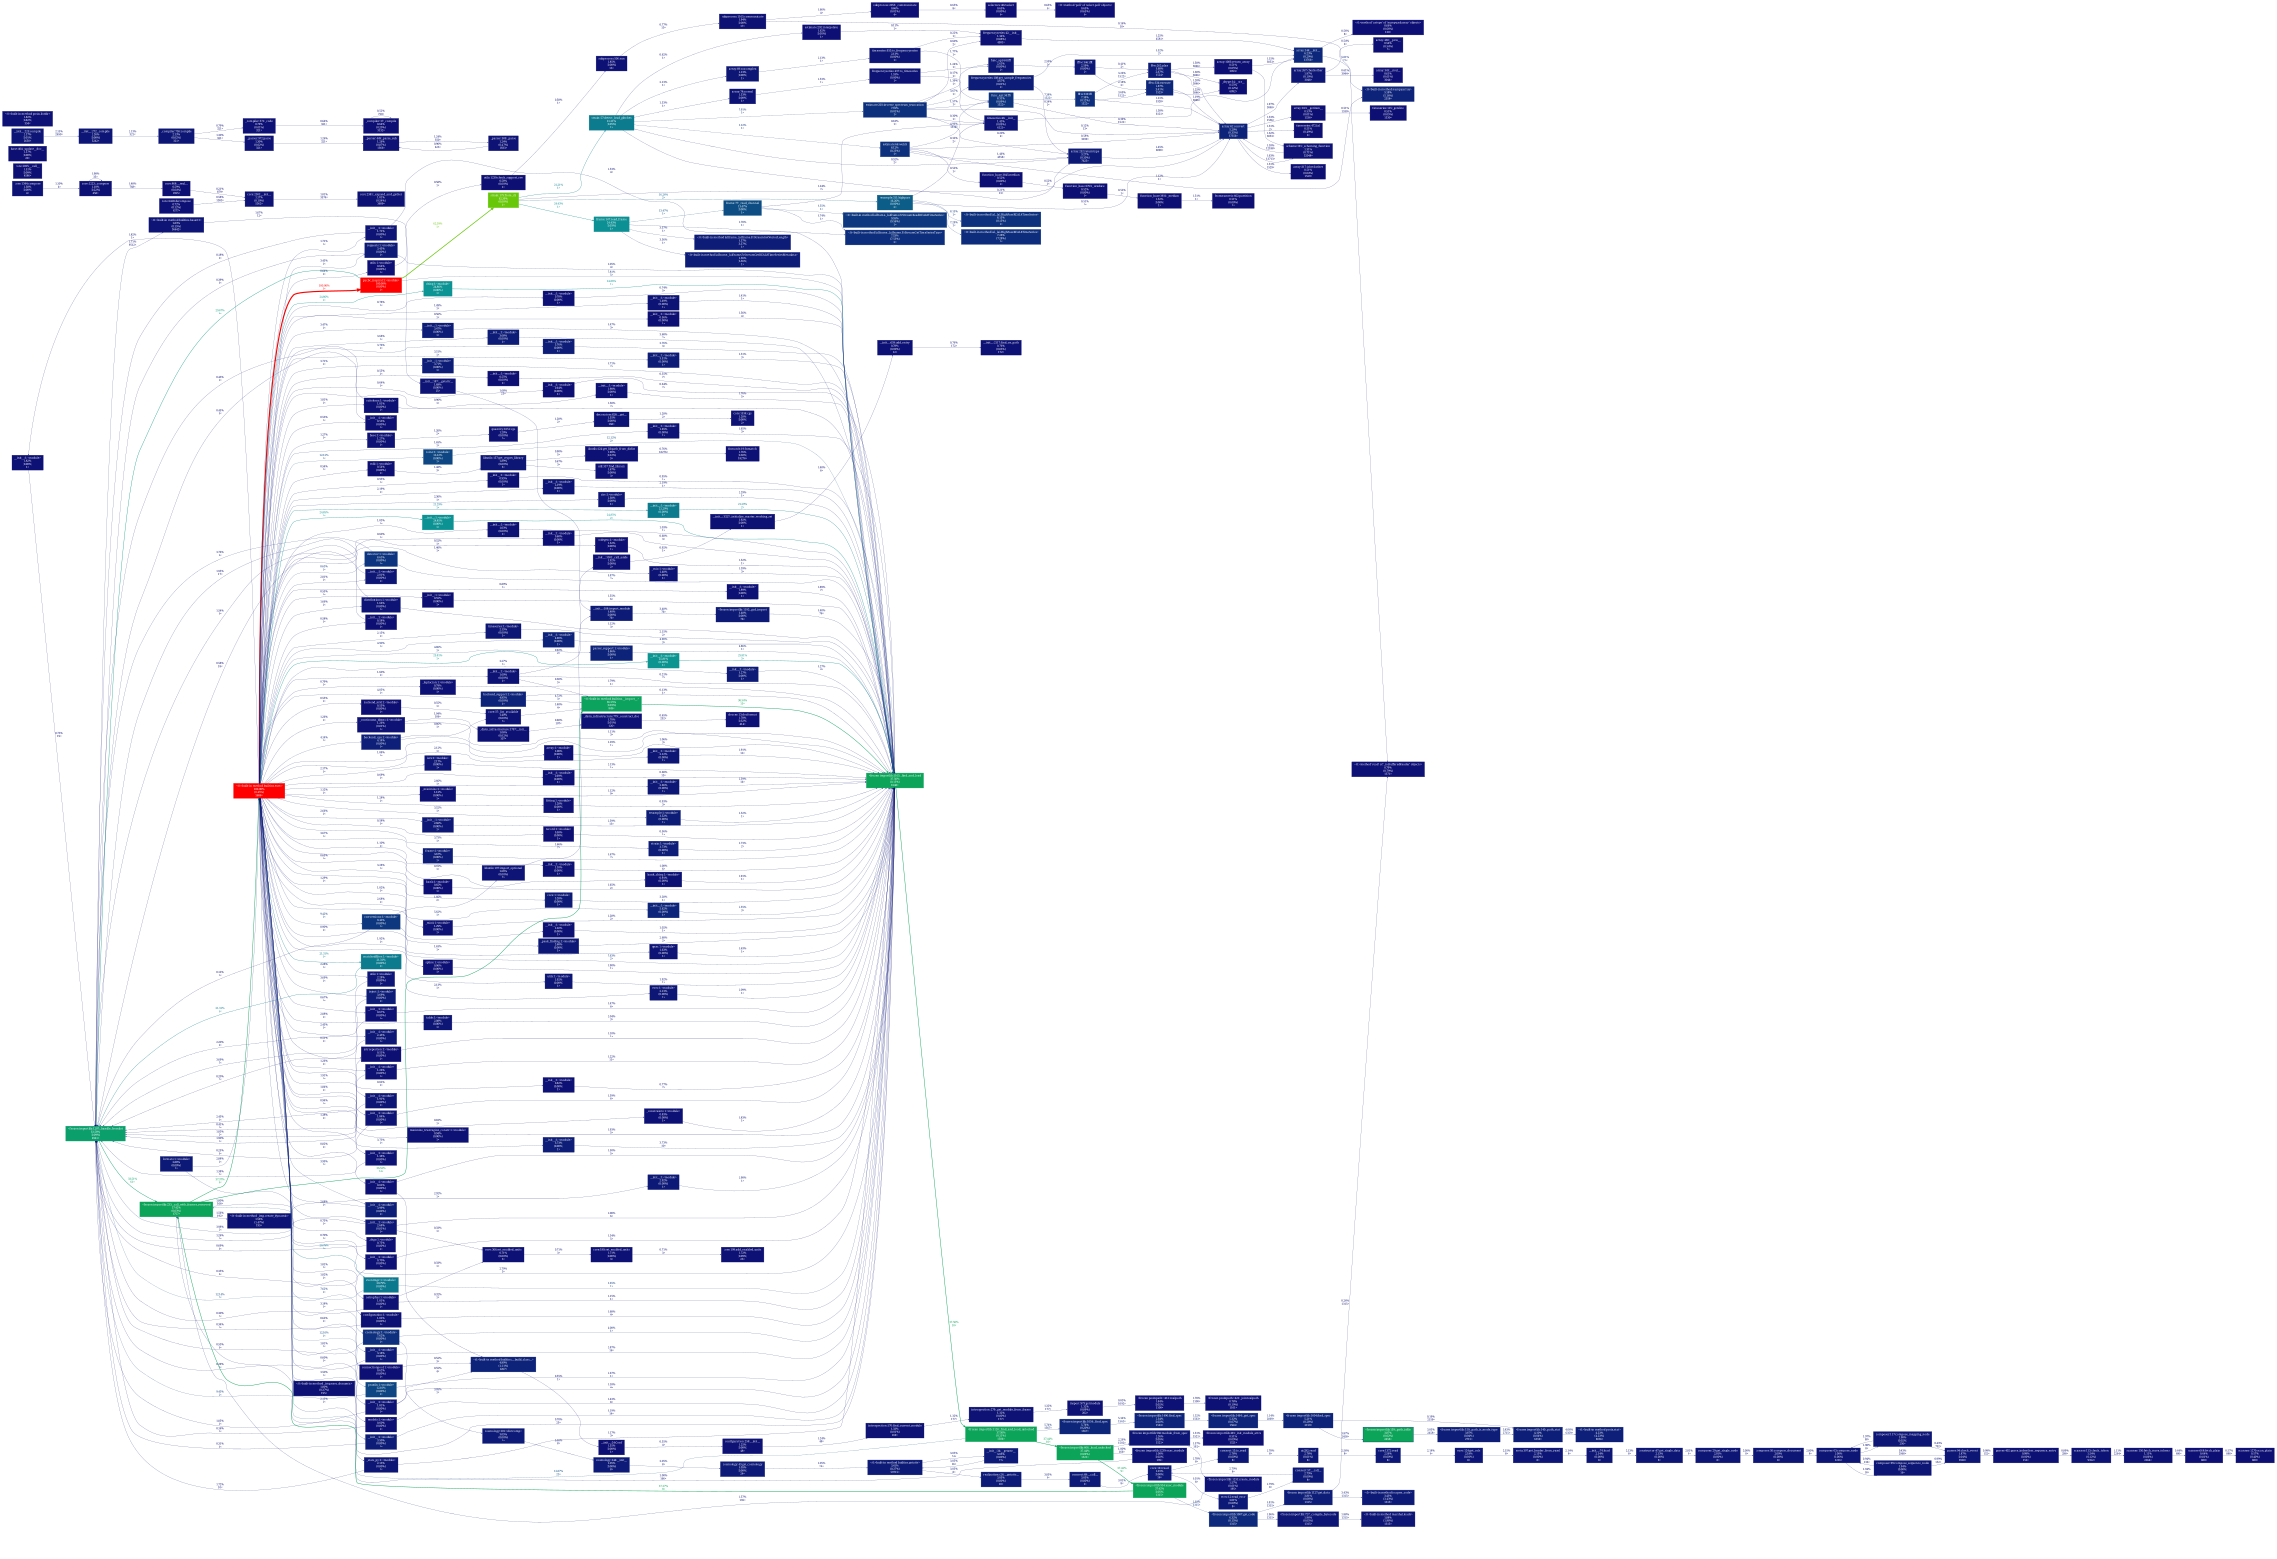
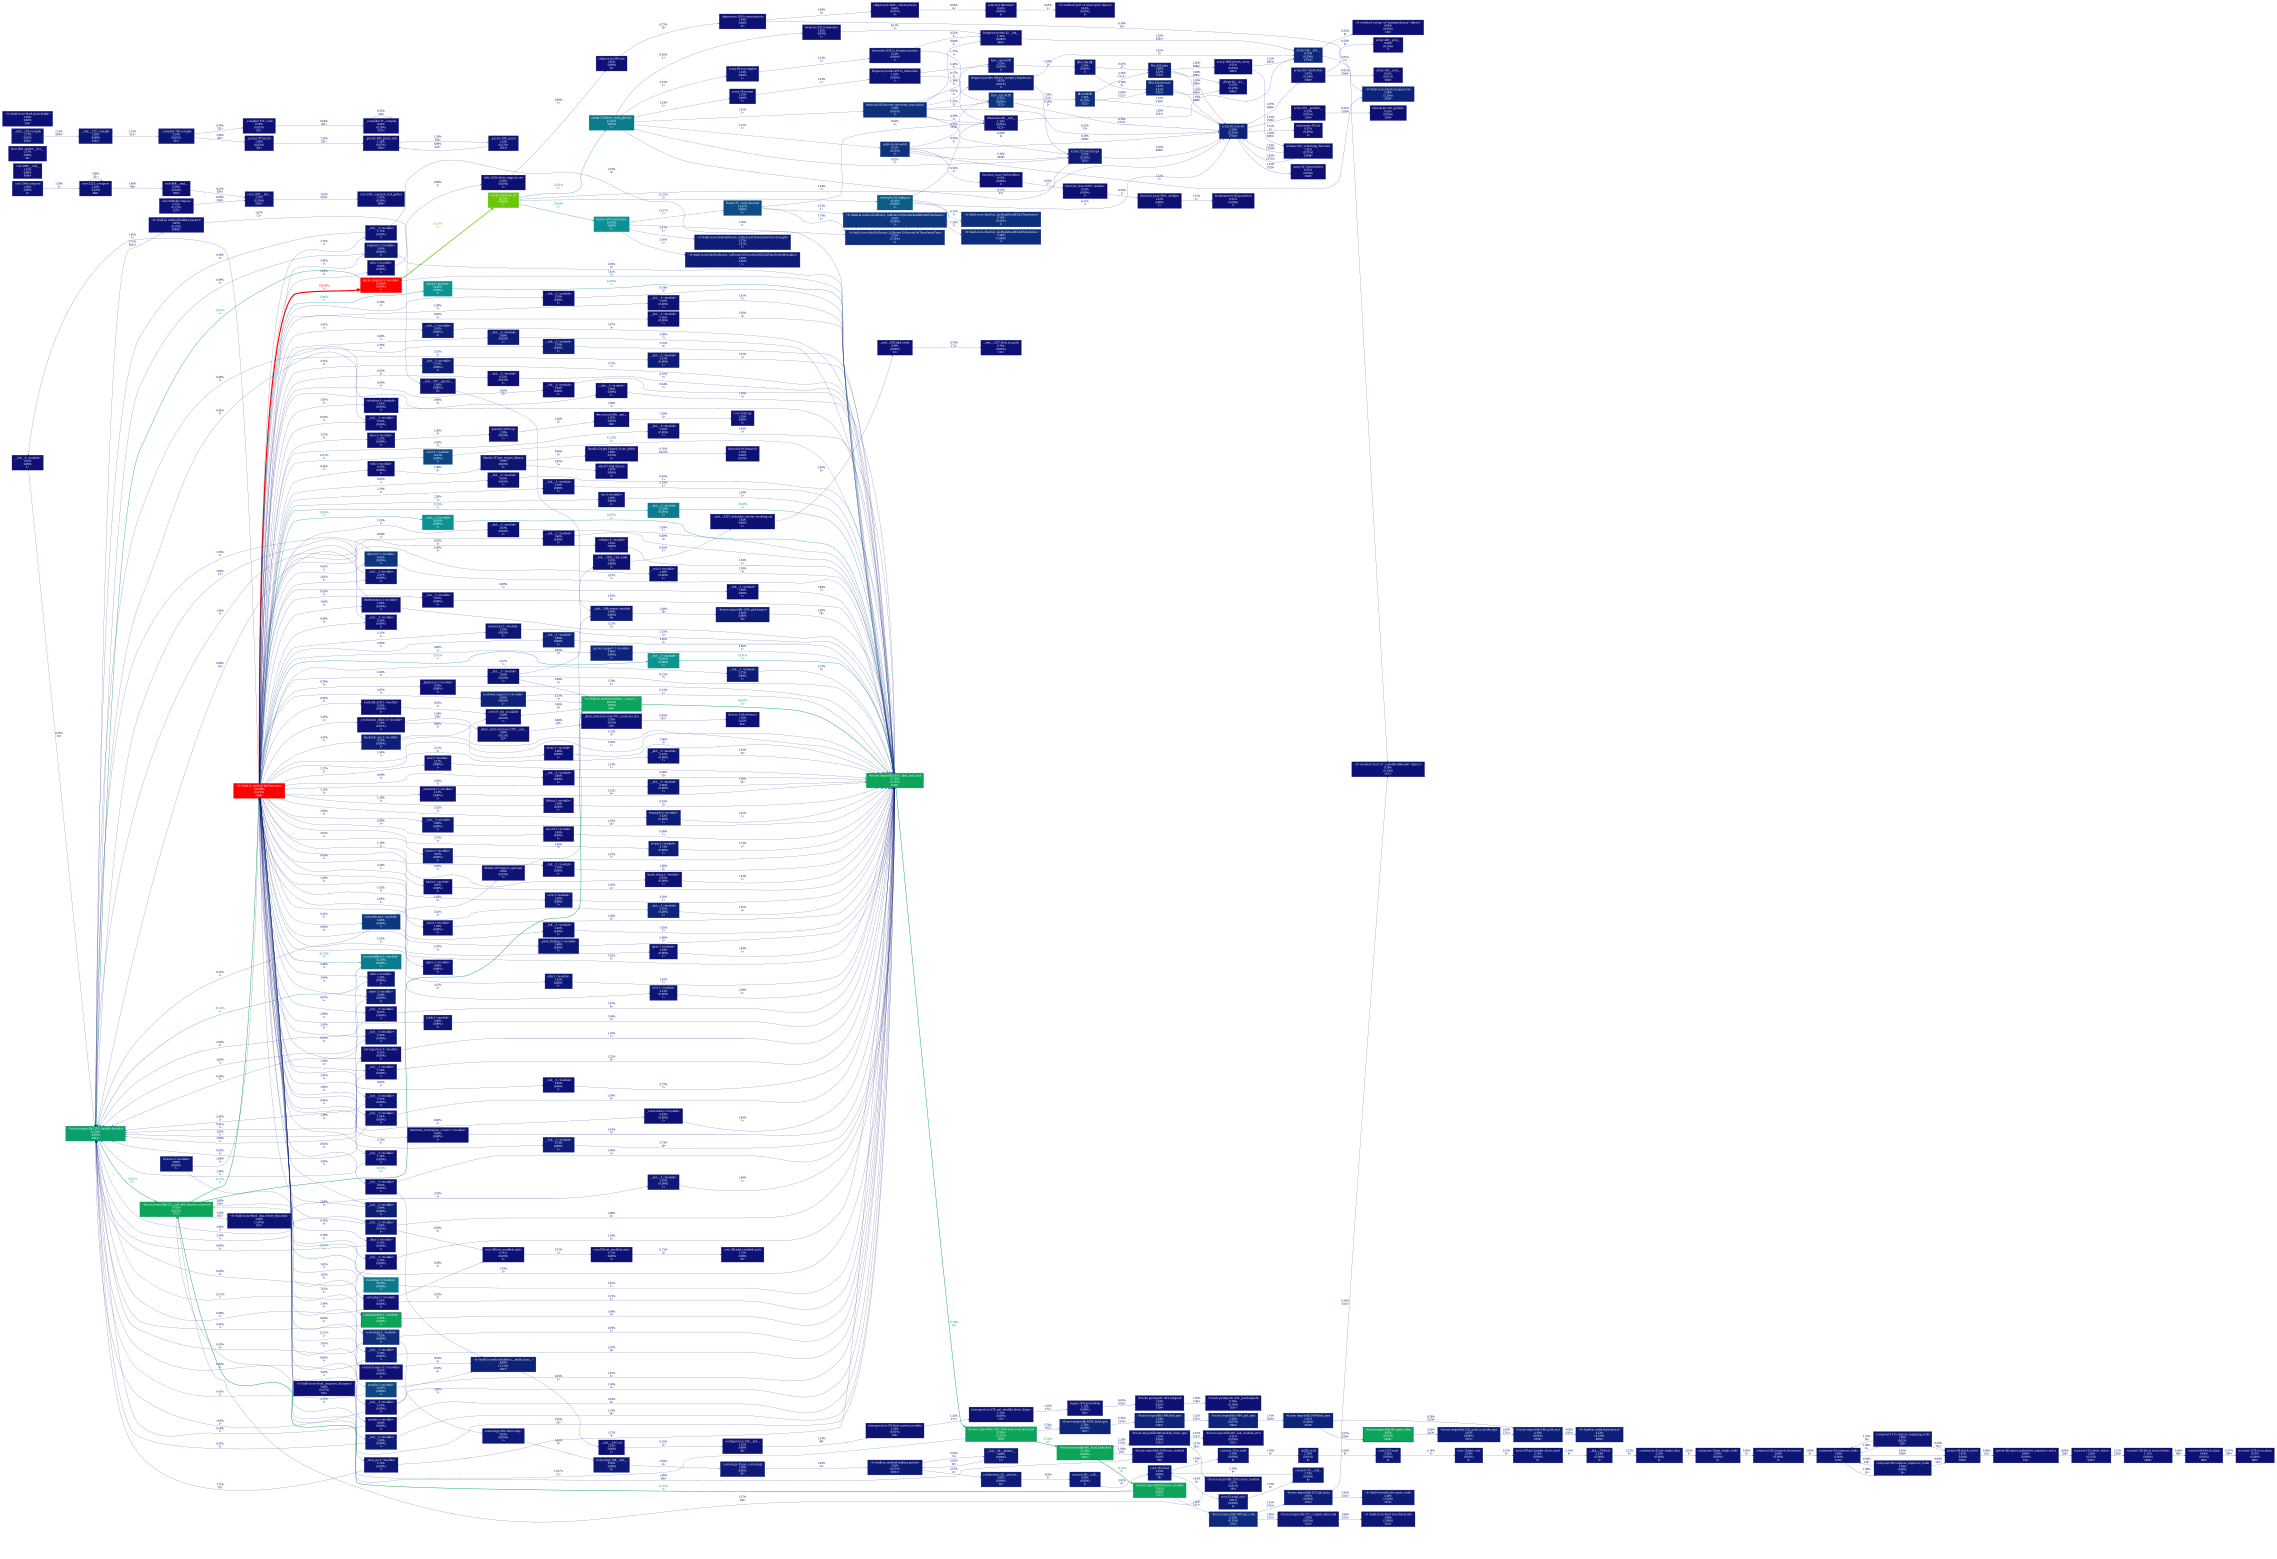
edge "spline:1:<module> 0.90% (0.00%) 1×" -> "<frozen importlib:1165:_find_and_load 37.50% (0.13%) 1648×": removed, label "0.90% 1×"
node "configuration:1:<module> 1.02% (0.00%) 1×": fillcolor #0d1174 -> #0ba458
